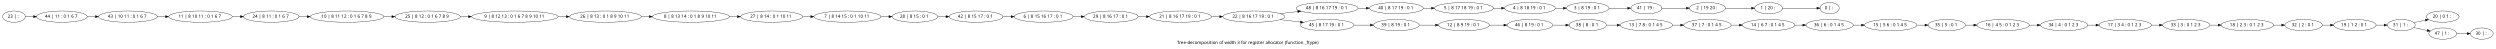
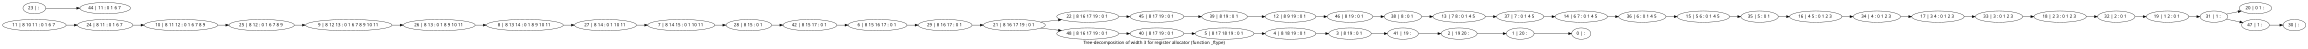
edge "22 | 8 16 17 19 : 0 1" -> "48 | 8 16 17 19 : 0 1": now "21 | 8 16 17 19 : 0 1" -> "48 | 8 16 17 19 : 0 1"
node "43 | 10 11 : 0 1 6 7": removed
